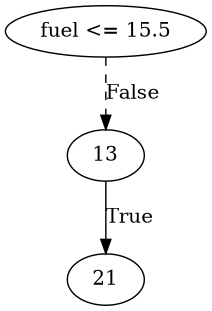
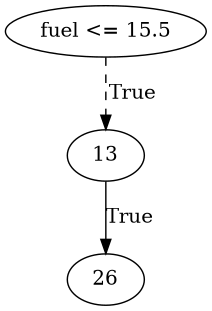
edge "fuel <= 15.5" -> "13": label "False" -> "True"
node "21": label "21" -> "26"
